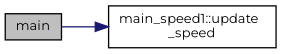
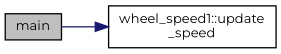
node "main_speed1::update _speed": label "main_speed1::update _speed" -> "wheel_speed1::update _speed"
